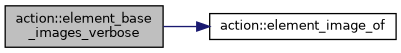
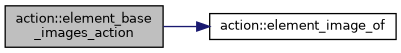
node "action::element_base _images_verbose": label "action::element_base _images_verbose" -> "action::element_base _images_action"
